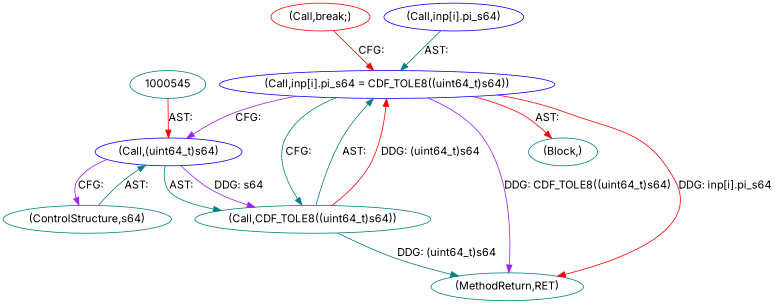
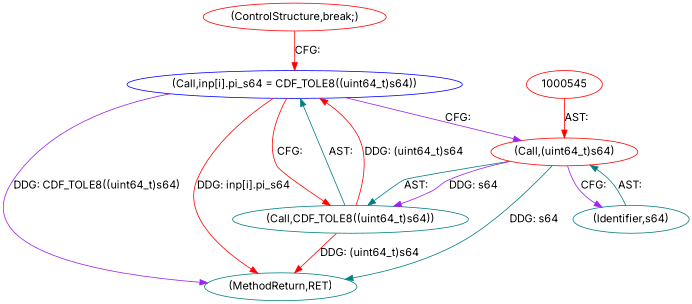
node "(Call,break;)": label "(Call,break;)" -> "(ControlStructure,break;)"
node "(Call,inp[i].pi_s64)": removed
node "1000545": color teal -> red
edge "(Call,inp[i].pi_s64 = CDF_TOLE8((uint64_t)s64))" -> "(Call,CDF_TOLE8((uint64_t)s64))": color teal -> red
node "(Call,(uint64_t)s64)": color blue -> red
node "(Block,)": removed
node "(ControlStructure,s64)": label "(ControlStructure,s64)" -> "(Identifier,s64)"
edge "(Call,(uint64_t)s64)" -> "(MethodReturn,RET)": added, label "DDG: s64"
edge "(Call,CDF_TOLE8((uint64_t)s64))" -> "(MethodReturn,RET)": color teal -> red
